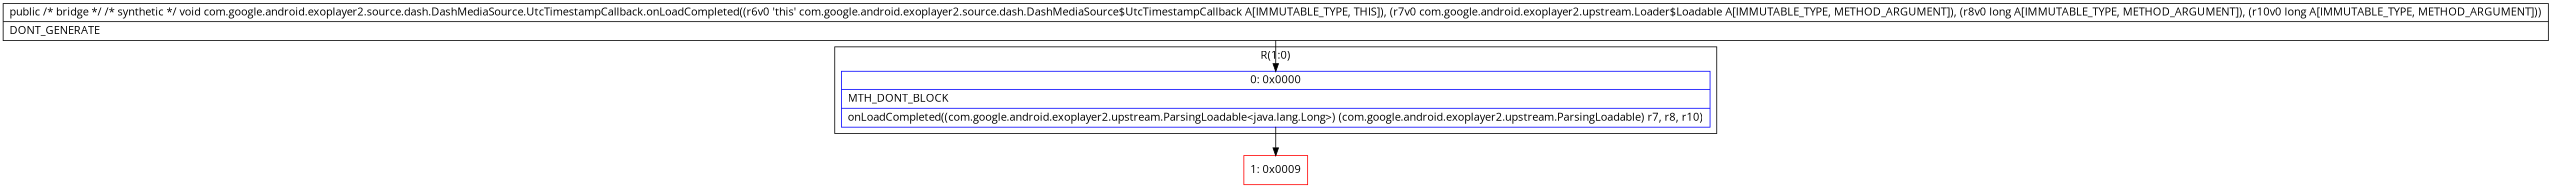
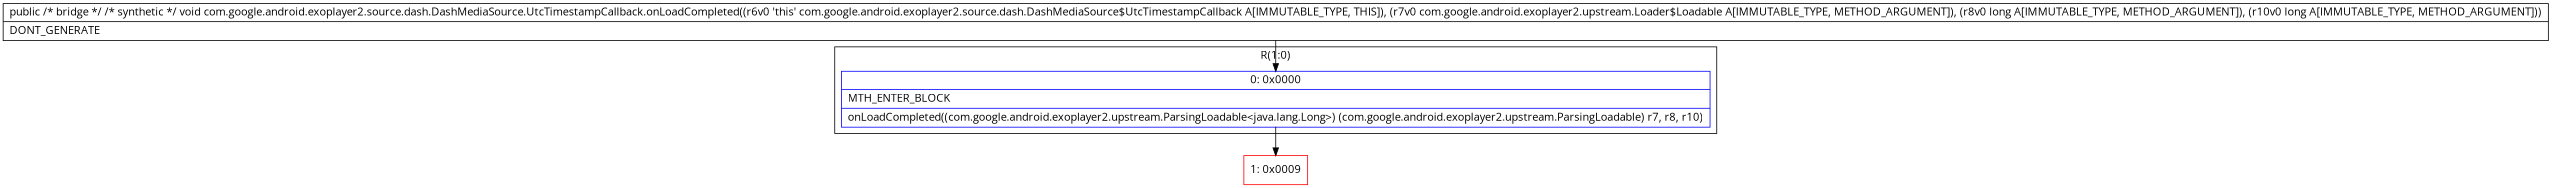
node "0: 0x0000": text "MTH_DONT_BLOCK" -> "MTH_ENTER_BLOCK"
